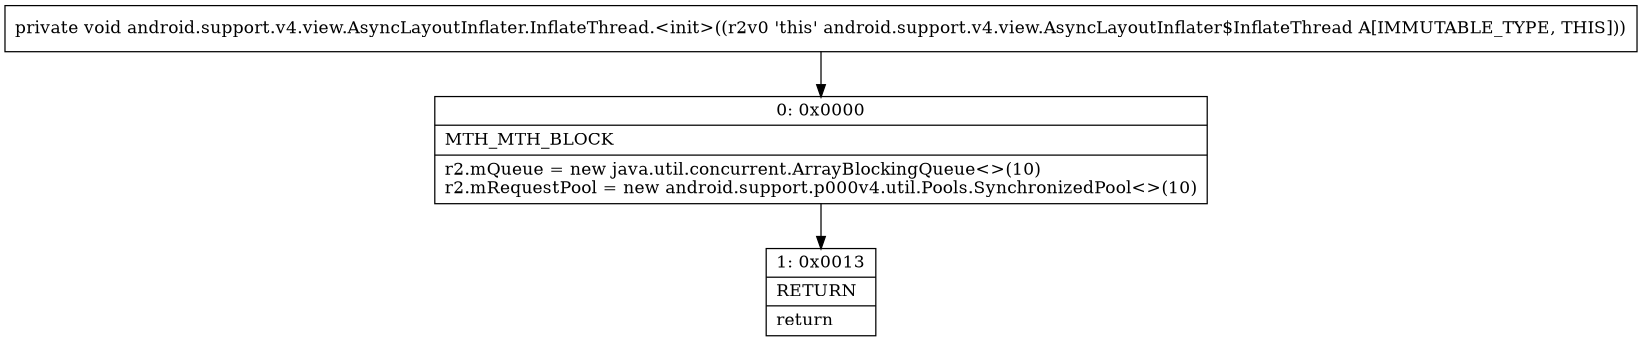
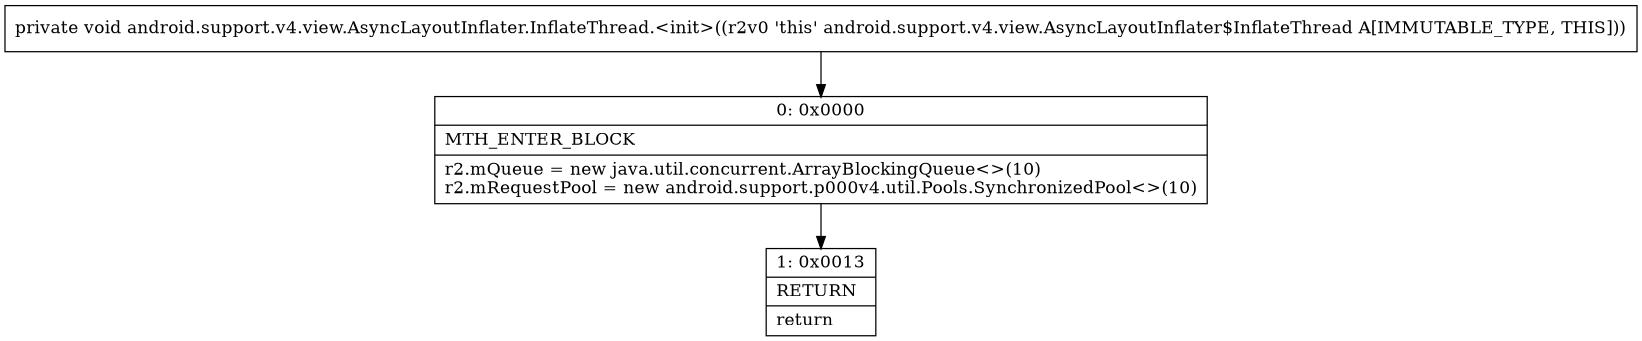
node "0: 0x0000": text "MTH_MTH_BLOCK" -> "MTH_ENTER_BLOCK"
